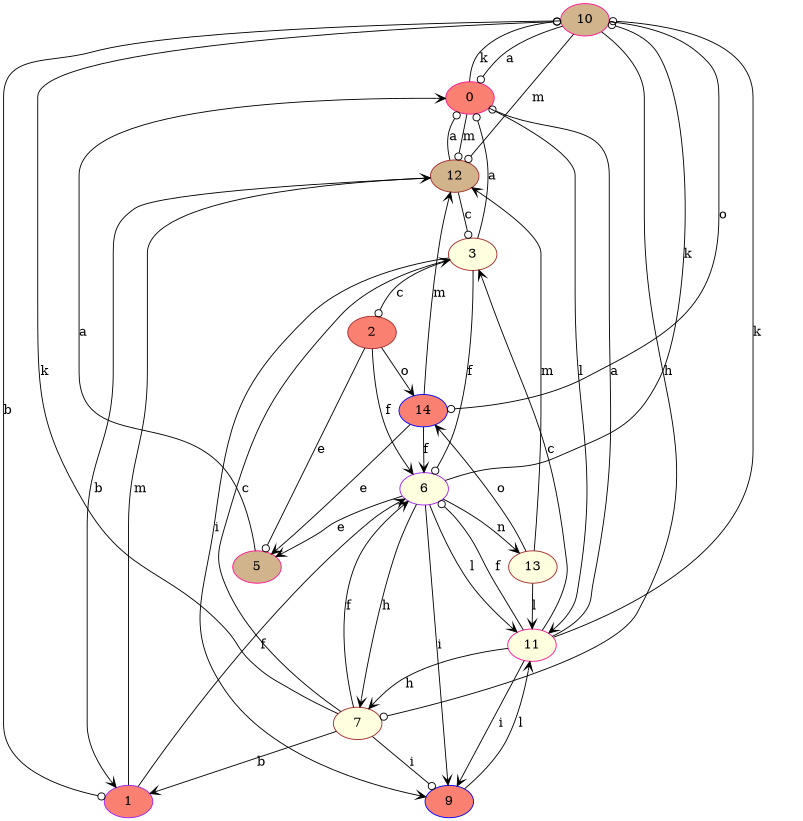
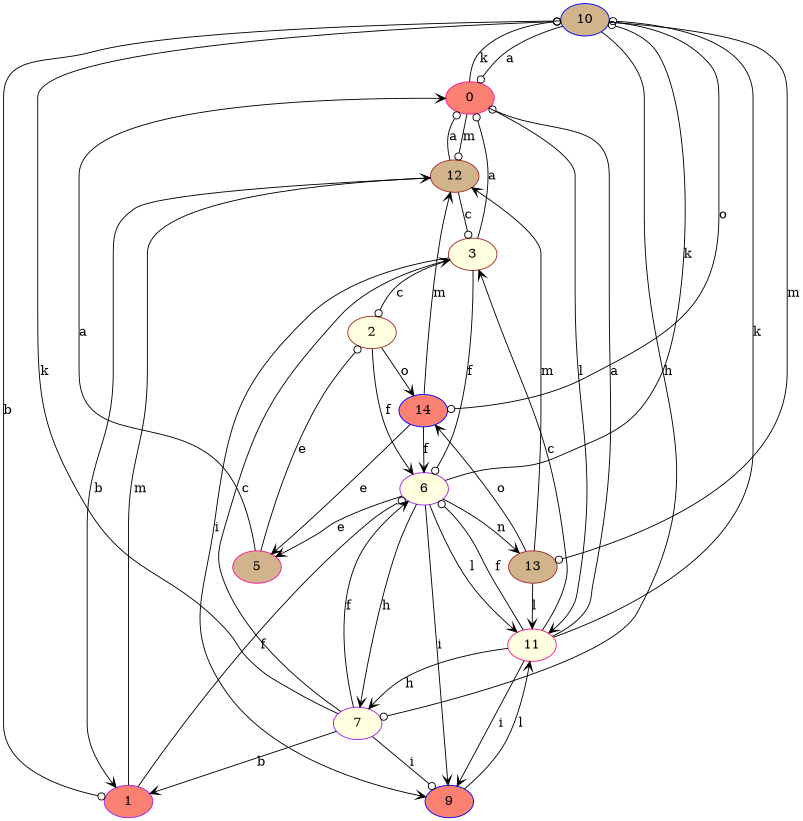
node "10": color deeppink -> blue
edge "10" -> "12": now "10" -> "13"
node "2": fillcolor salmon -> lightyellow
edge "2" -> "5": reversed
node "13": fillcolor lightyellow -> tan
edge "1" -> "6": arrowhead vee -> odot
node "7": color brown -> purple
